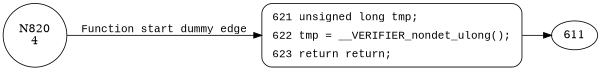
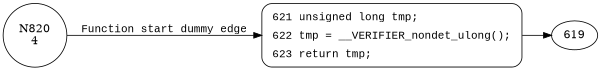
node "611": label "611" -> "619"
node "621": text "return return;" -> "return tmp;"
